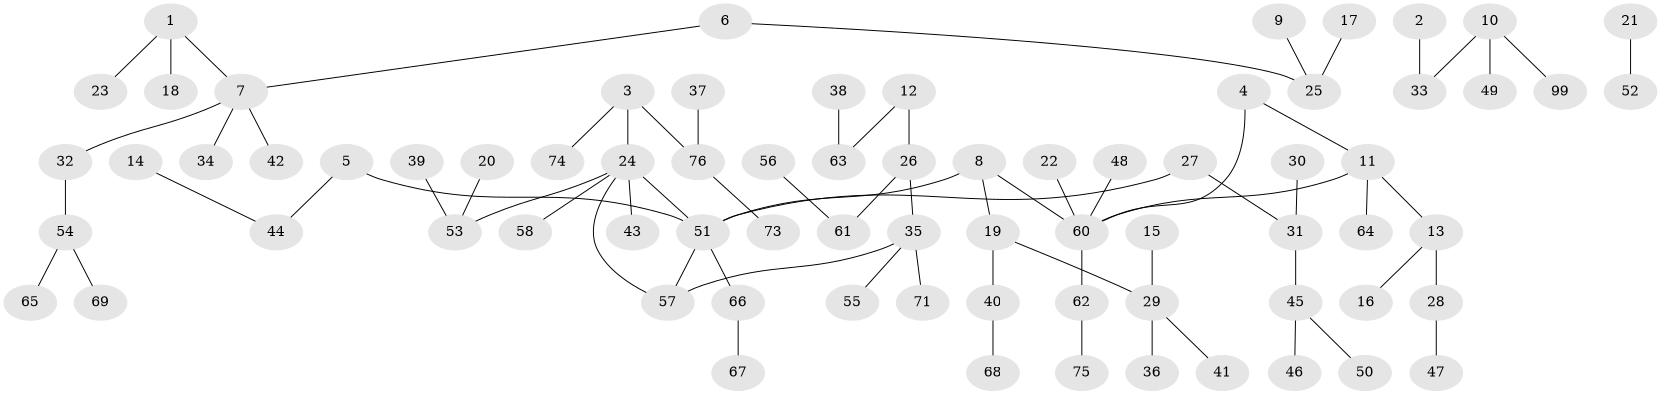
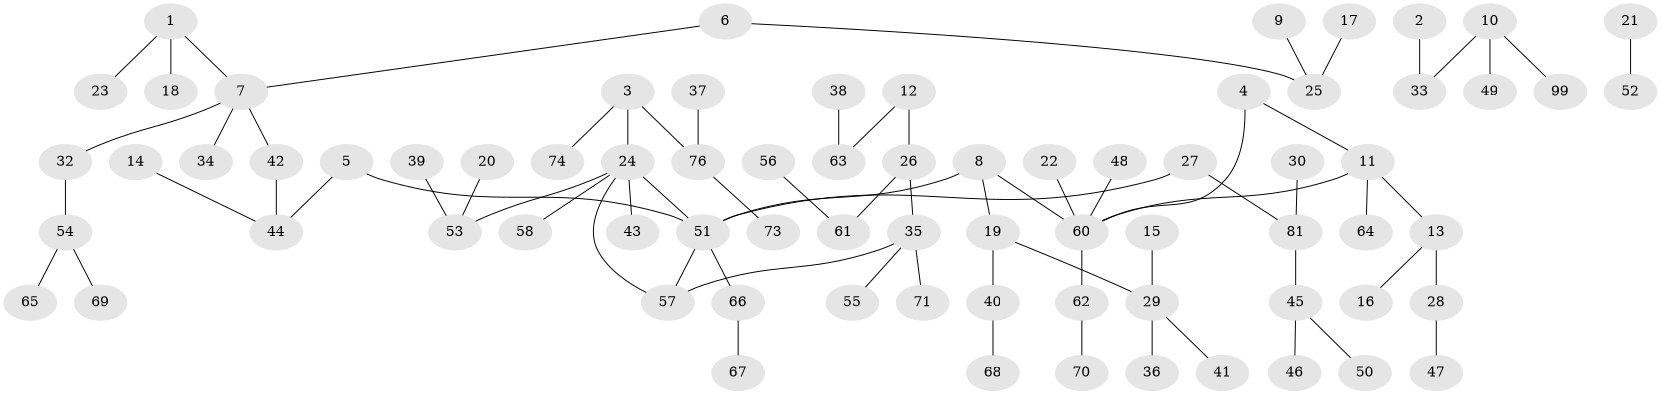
edge "42" -- "44": added
node "31": label "31" -> "81"
node "75": label "75" -> "70"
